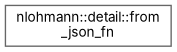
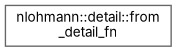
node "nlohmann::detail::from _json_fn": label "nlohmann::detail::from _json_fn" -> "nlohmann::detail::from _detail_fn"
